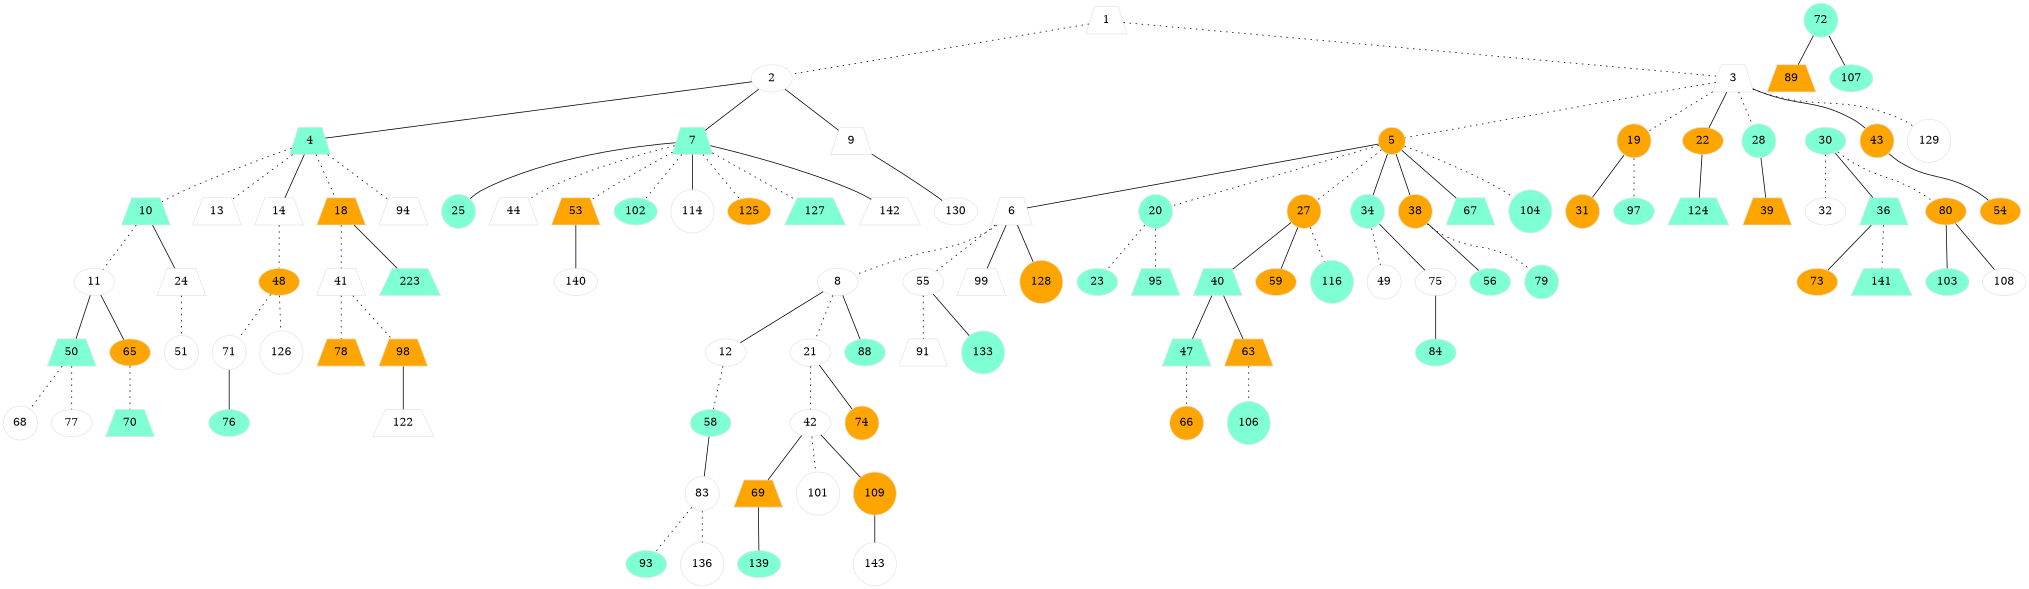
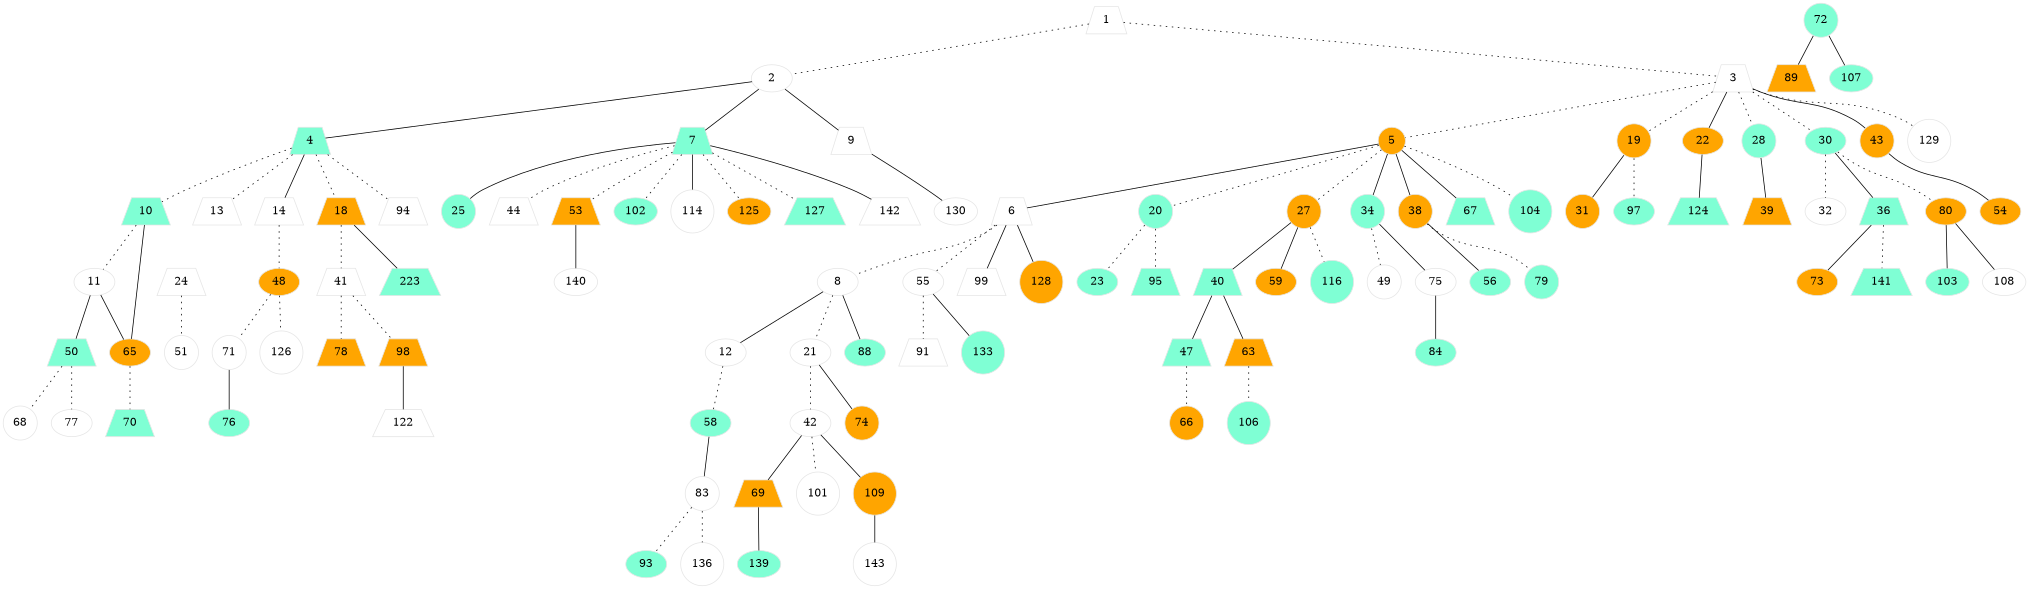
edge "3" -- "30": added
edge "10" -- "24": now "10" -- "65"
